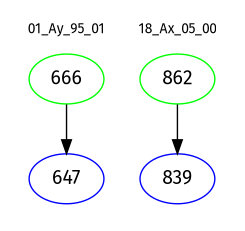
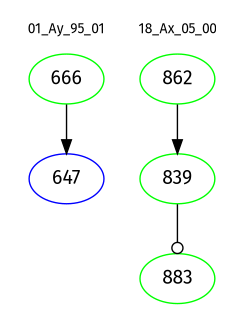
node "839": color blue -> green
node "883": added
